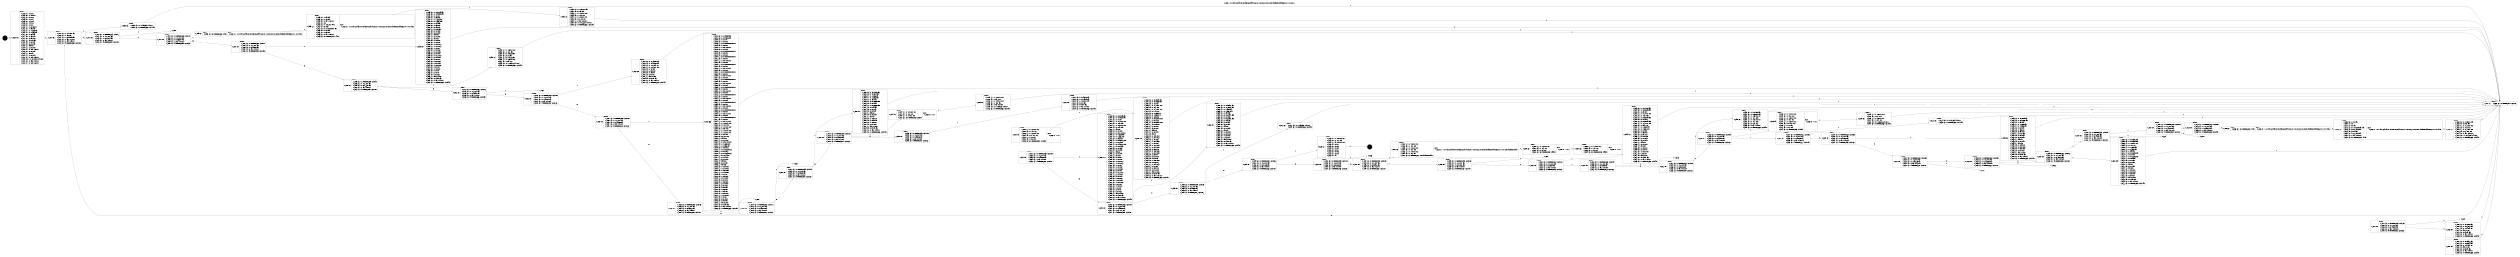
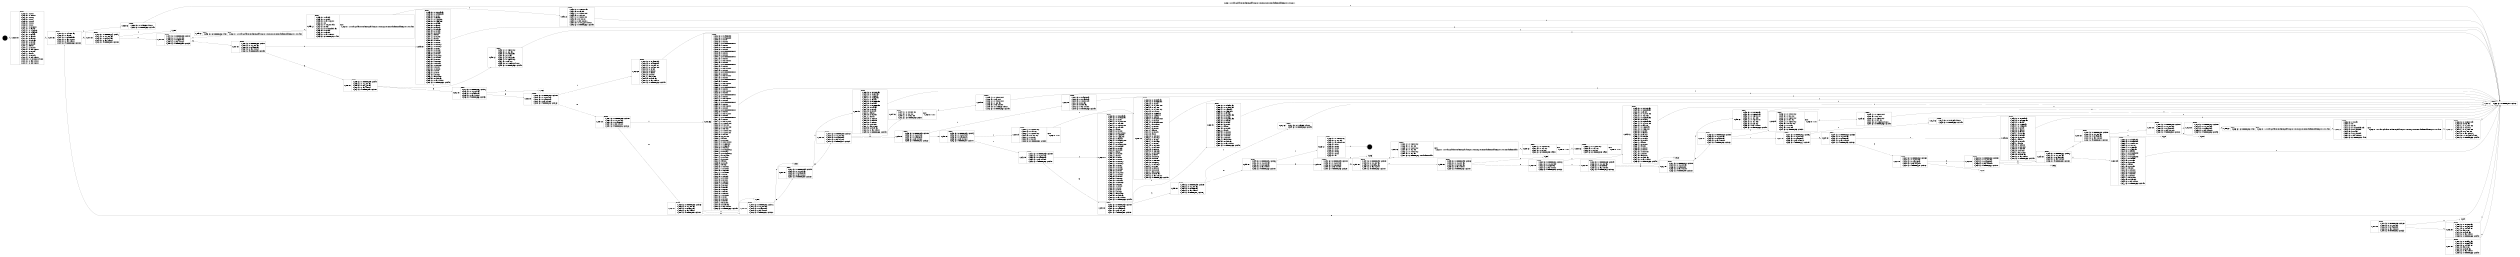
node "0x40192f [28]": added
